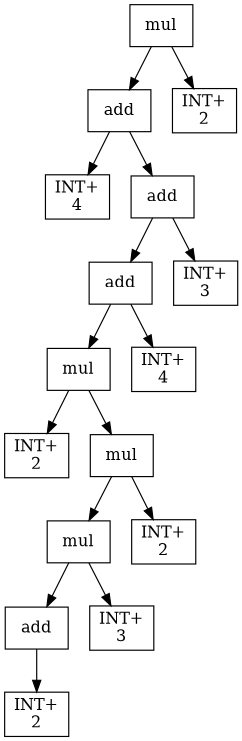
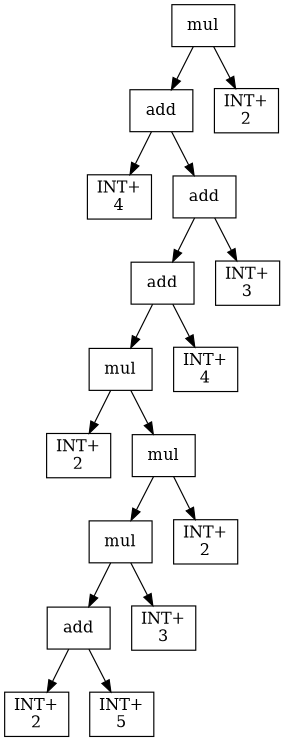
node "INT+ 5": added
